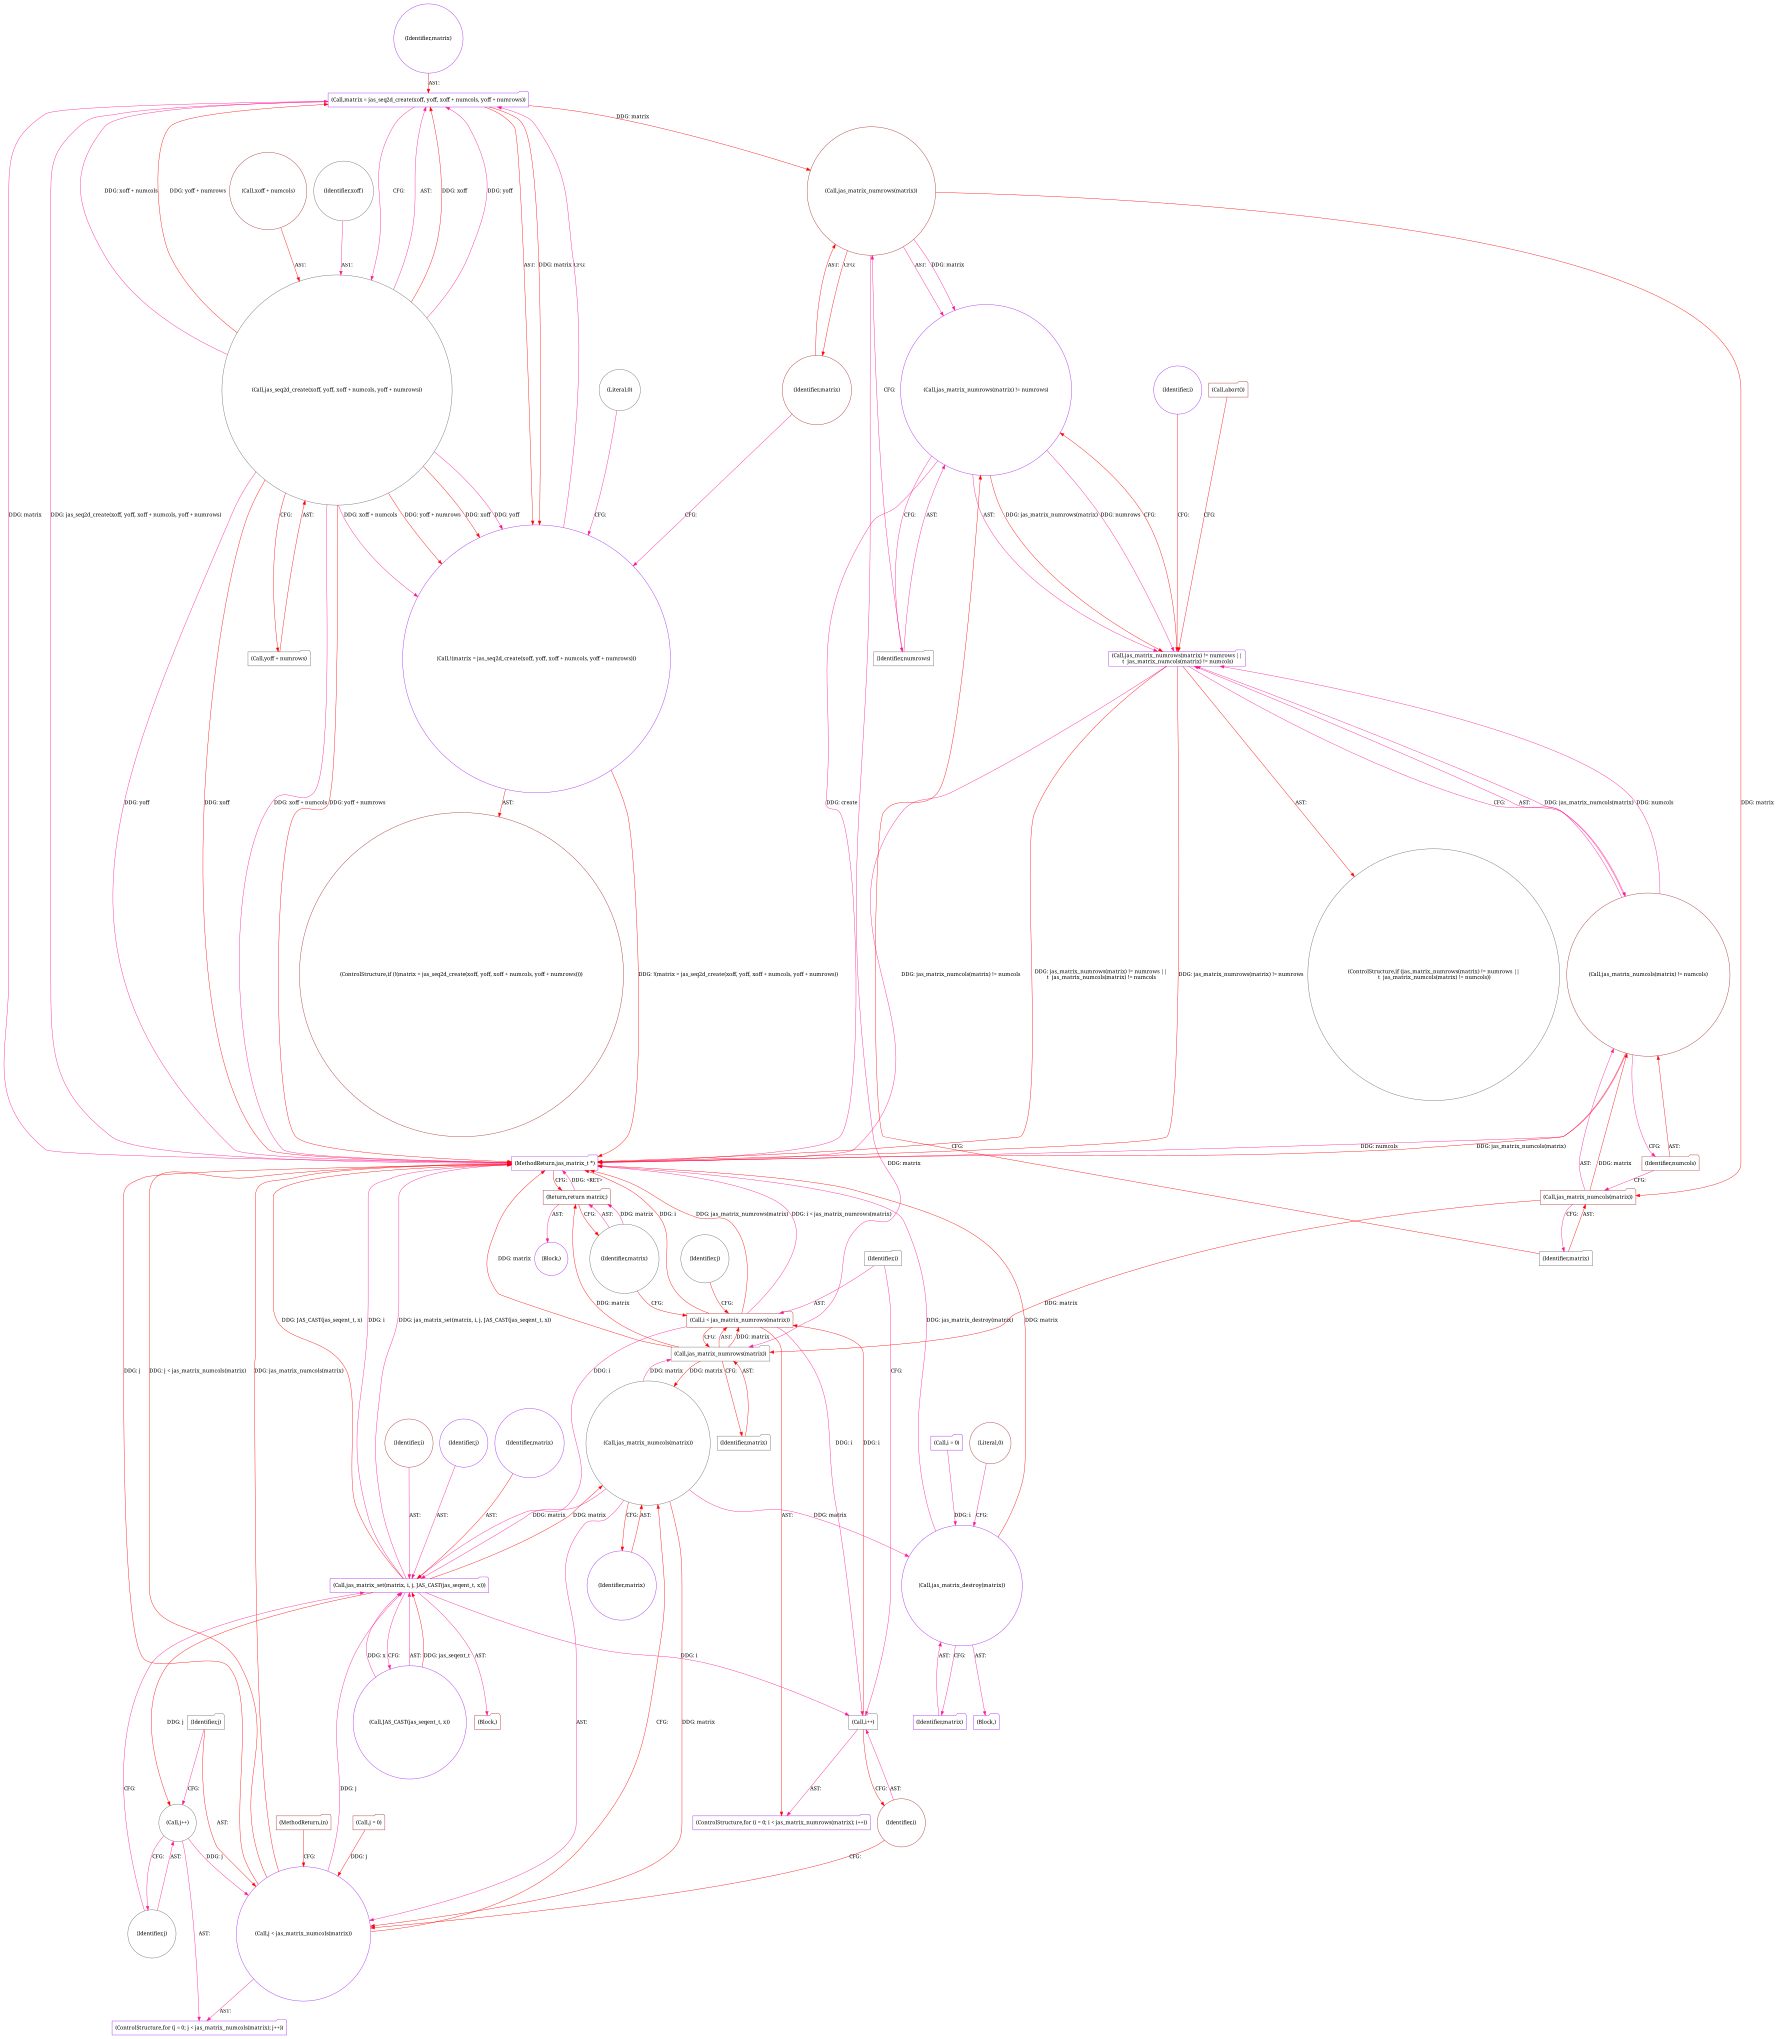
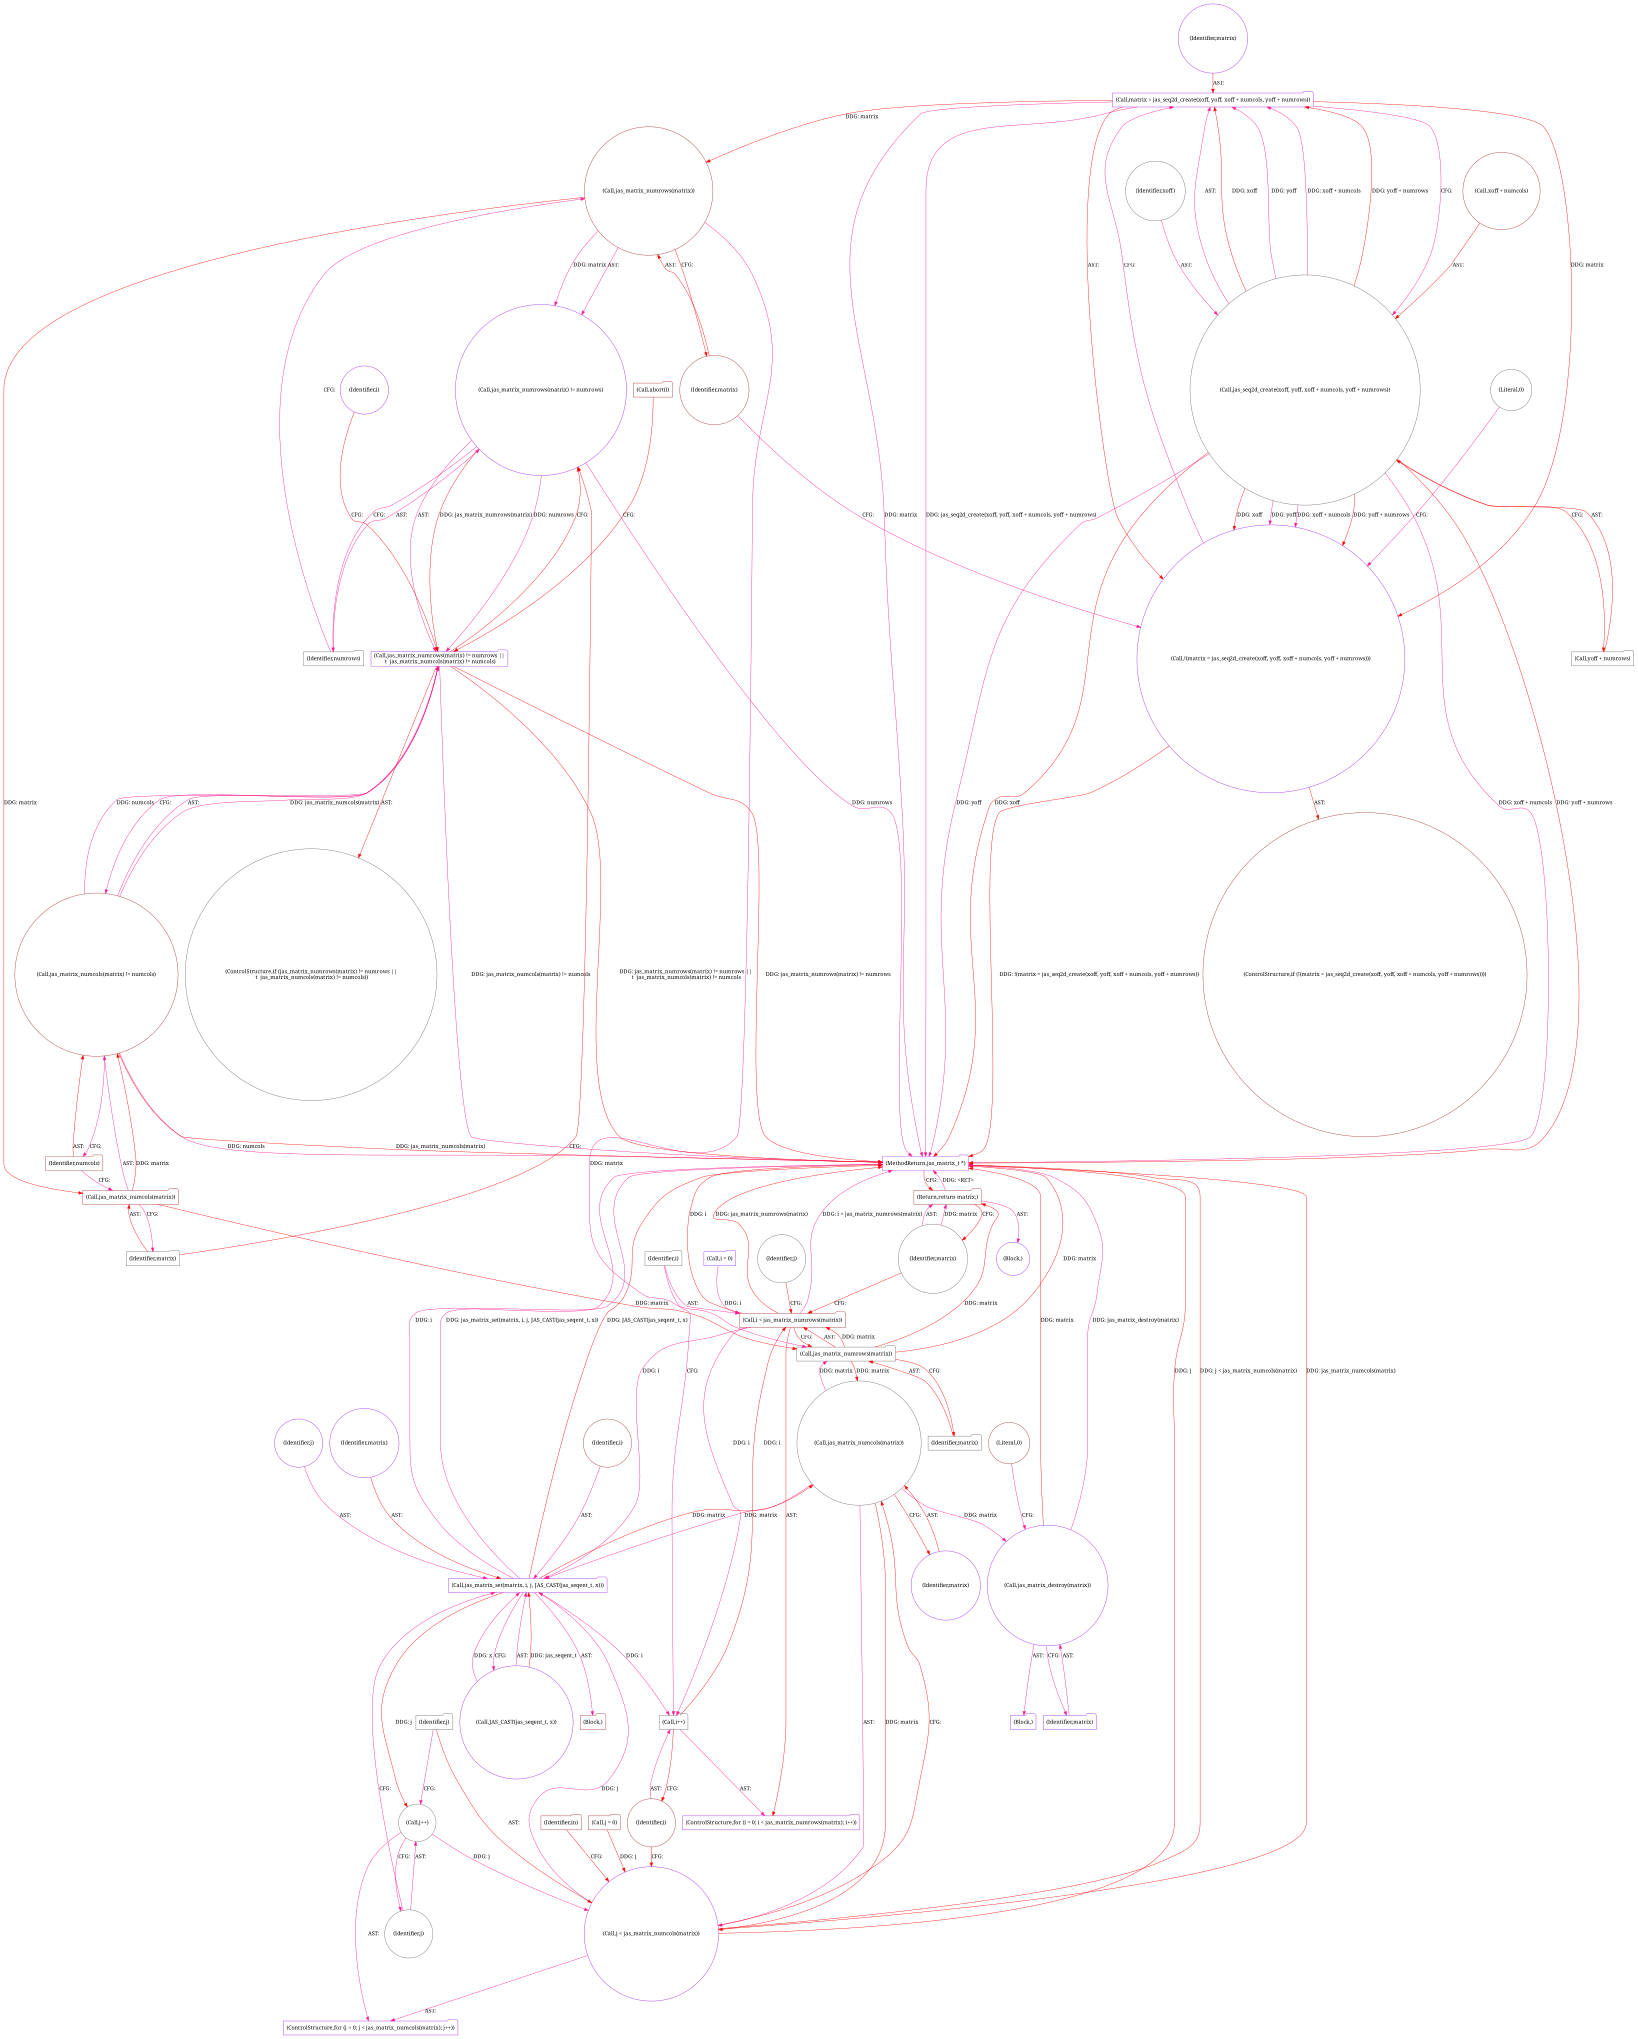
edge "(Call,jas_matrix_numrows(matrix) != numrows)" -> "(MethodReturn,jas_matrix_t *)": label "DDG: create" -> "DDG: numrows"
edge "(Call,i = 0)" -> "(Call,jas_matrix_destroy(matrix))": now "(Call,i = 0)" -> "(Call,i < jas_matrix_numrows(matrix))"
node "(MethodReturn,in)": label "(MethodReturn,in)" -> "(Identifier,in)"
